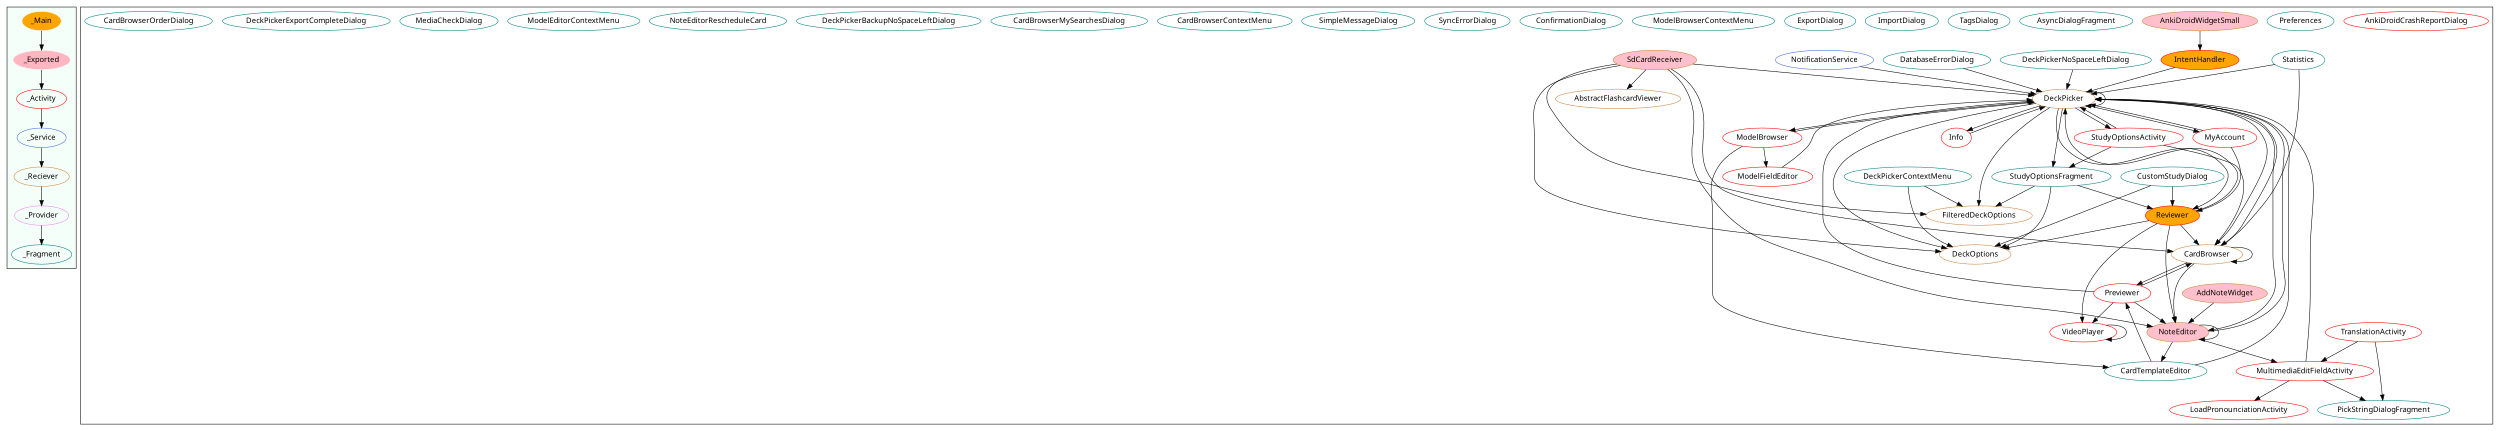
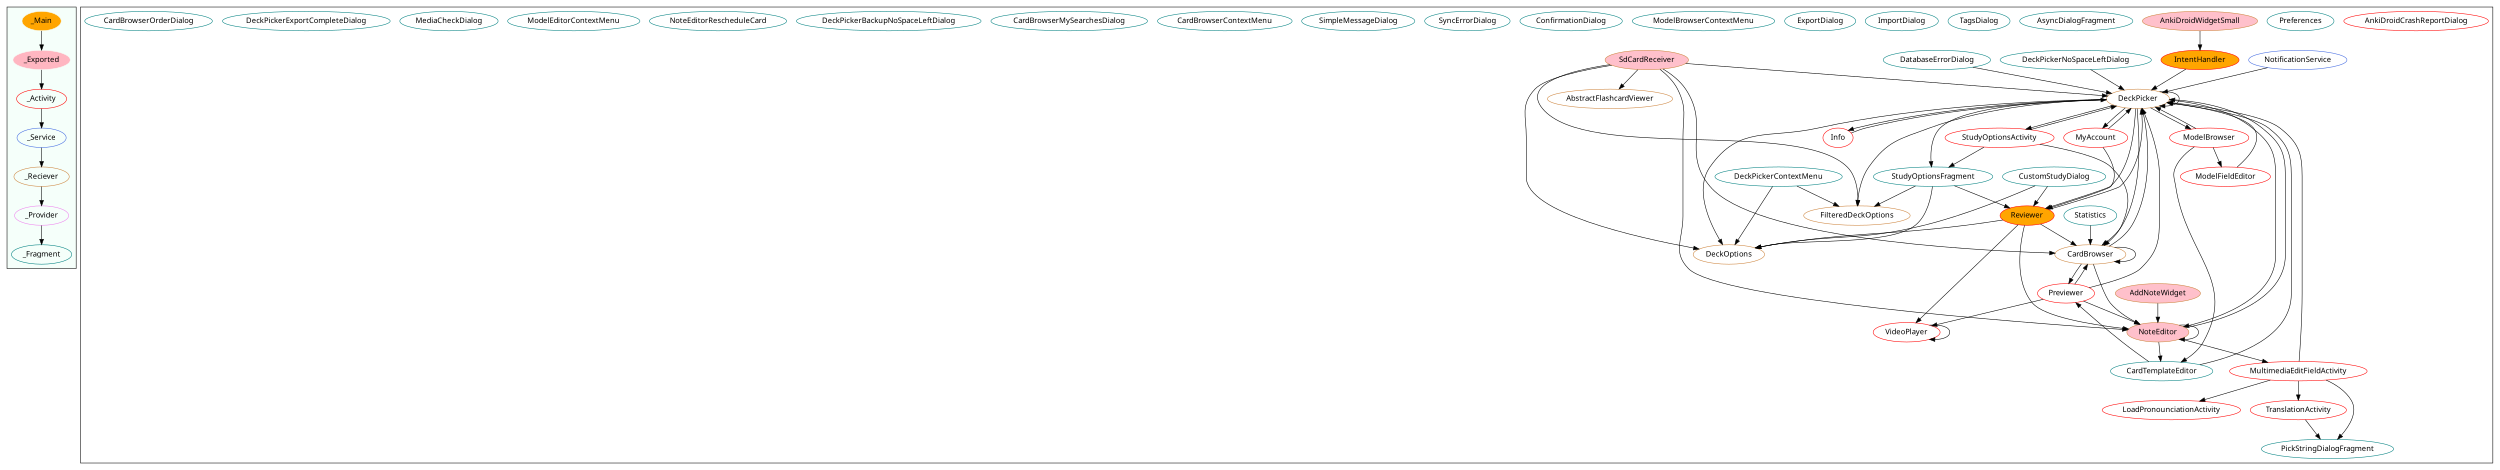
edge "Statistics" -> "DeckPicker": removed
edge "TranslationActivity" -> "MultimediaEditFieldActivity": reversed
